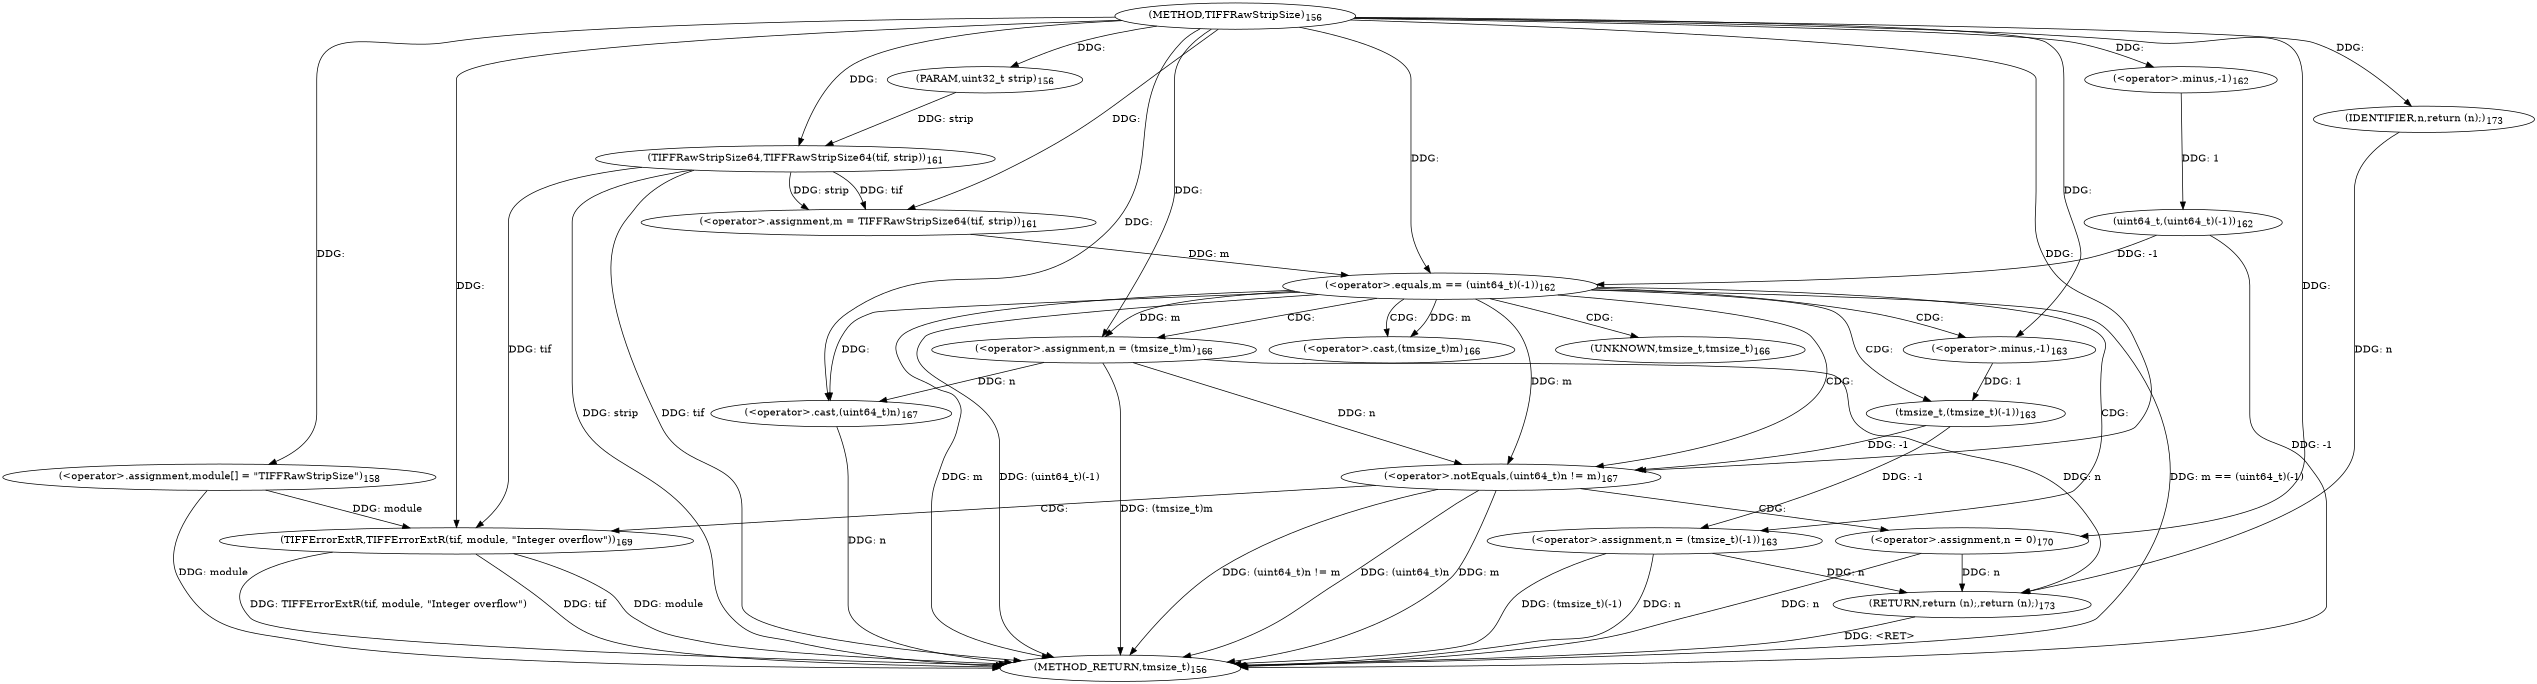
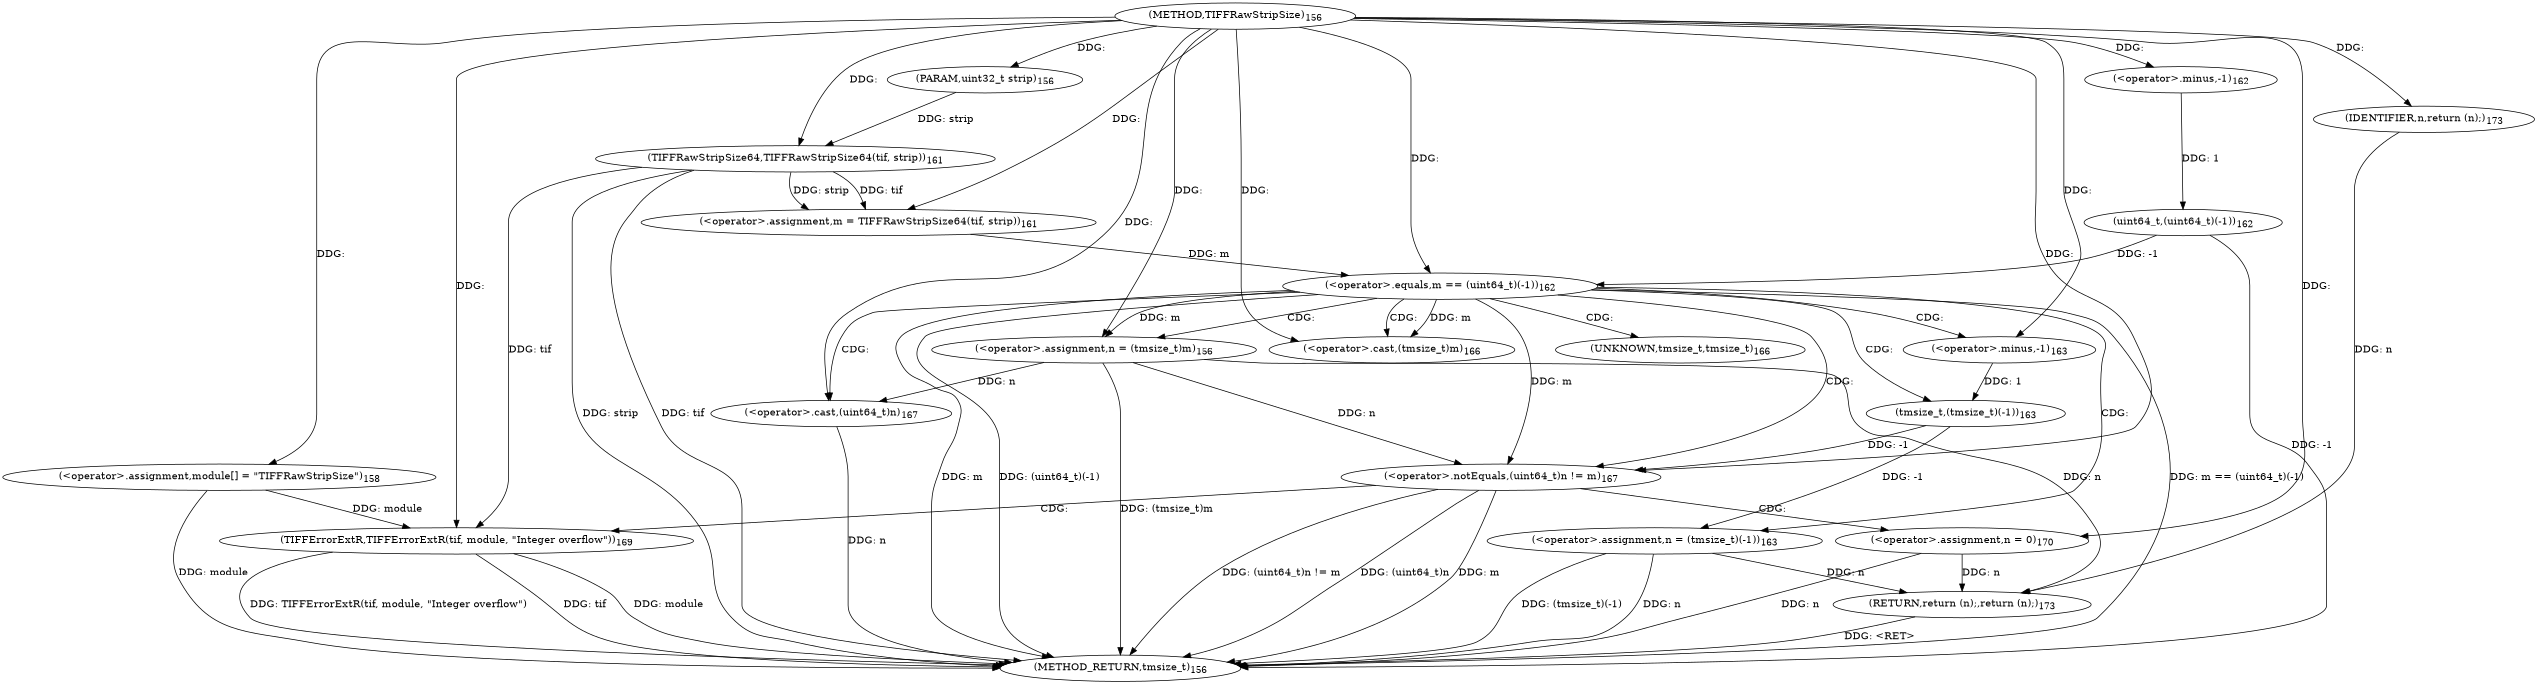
edge "(METHOD,TIFFRawStripSize)" -> "(<operator>.cast,(tmsize_t)m)": added, label "DDG:"
node "(<operator>.assignment,n = (tmsize_t)m)": text "166" -> "156"
edge "(<operator>.equals,m == (uint64_t)(-1))" -> "(<operator>.cast,(uint64_t)n)": label "DDG: " -> "CDG: "
